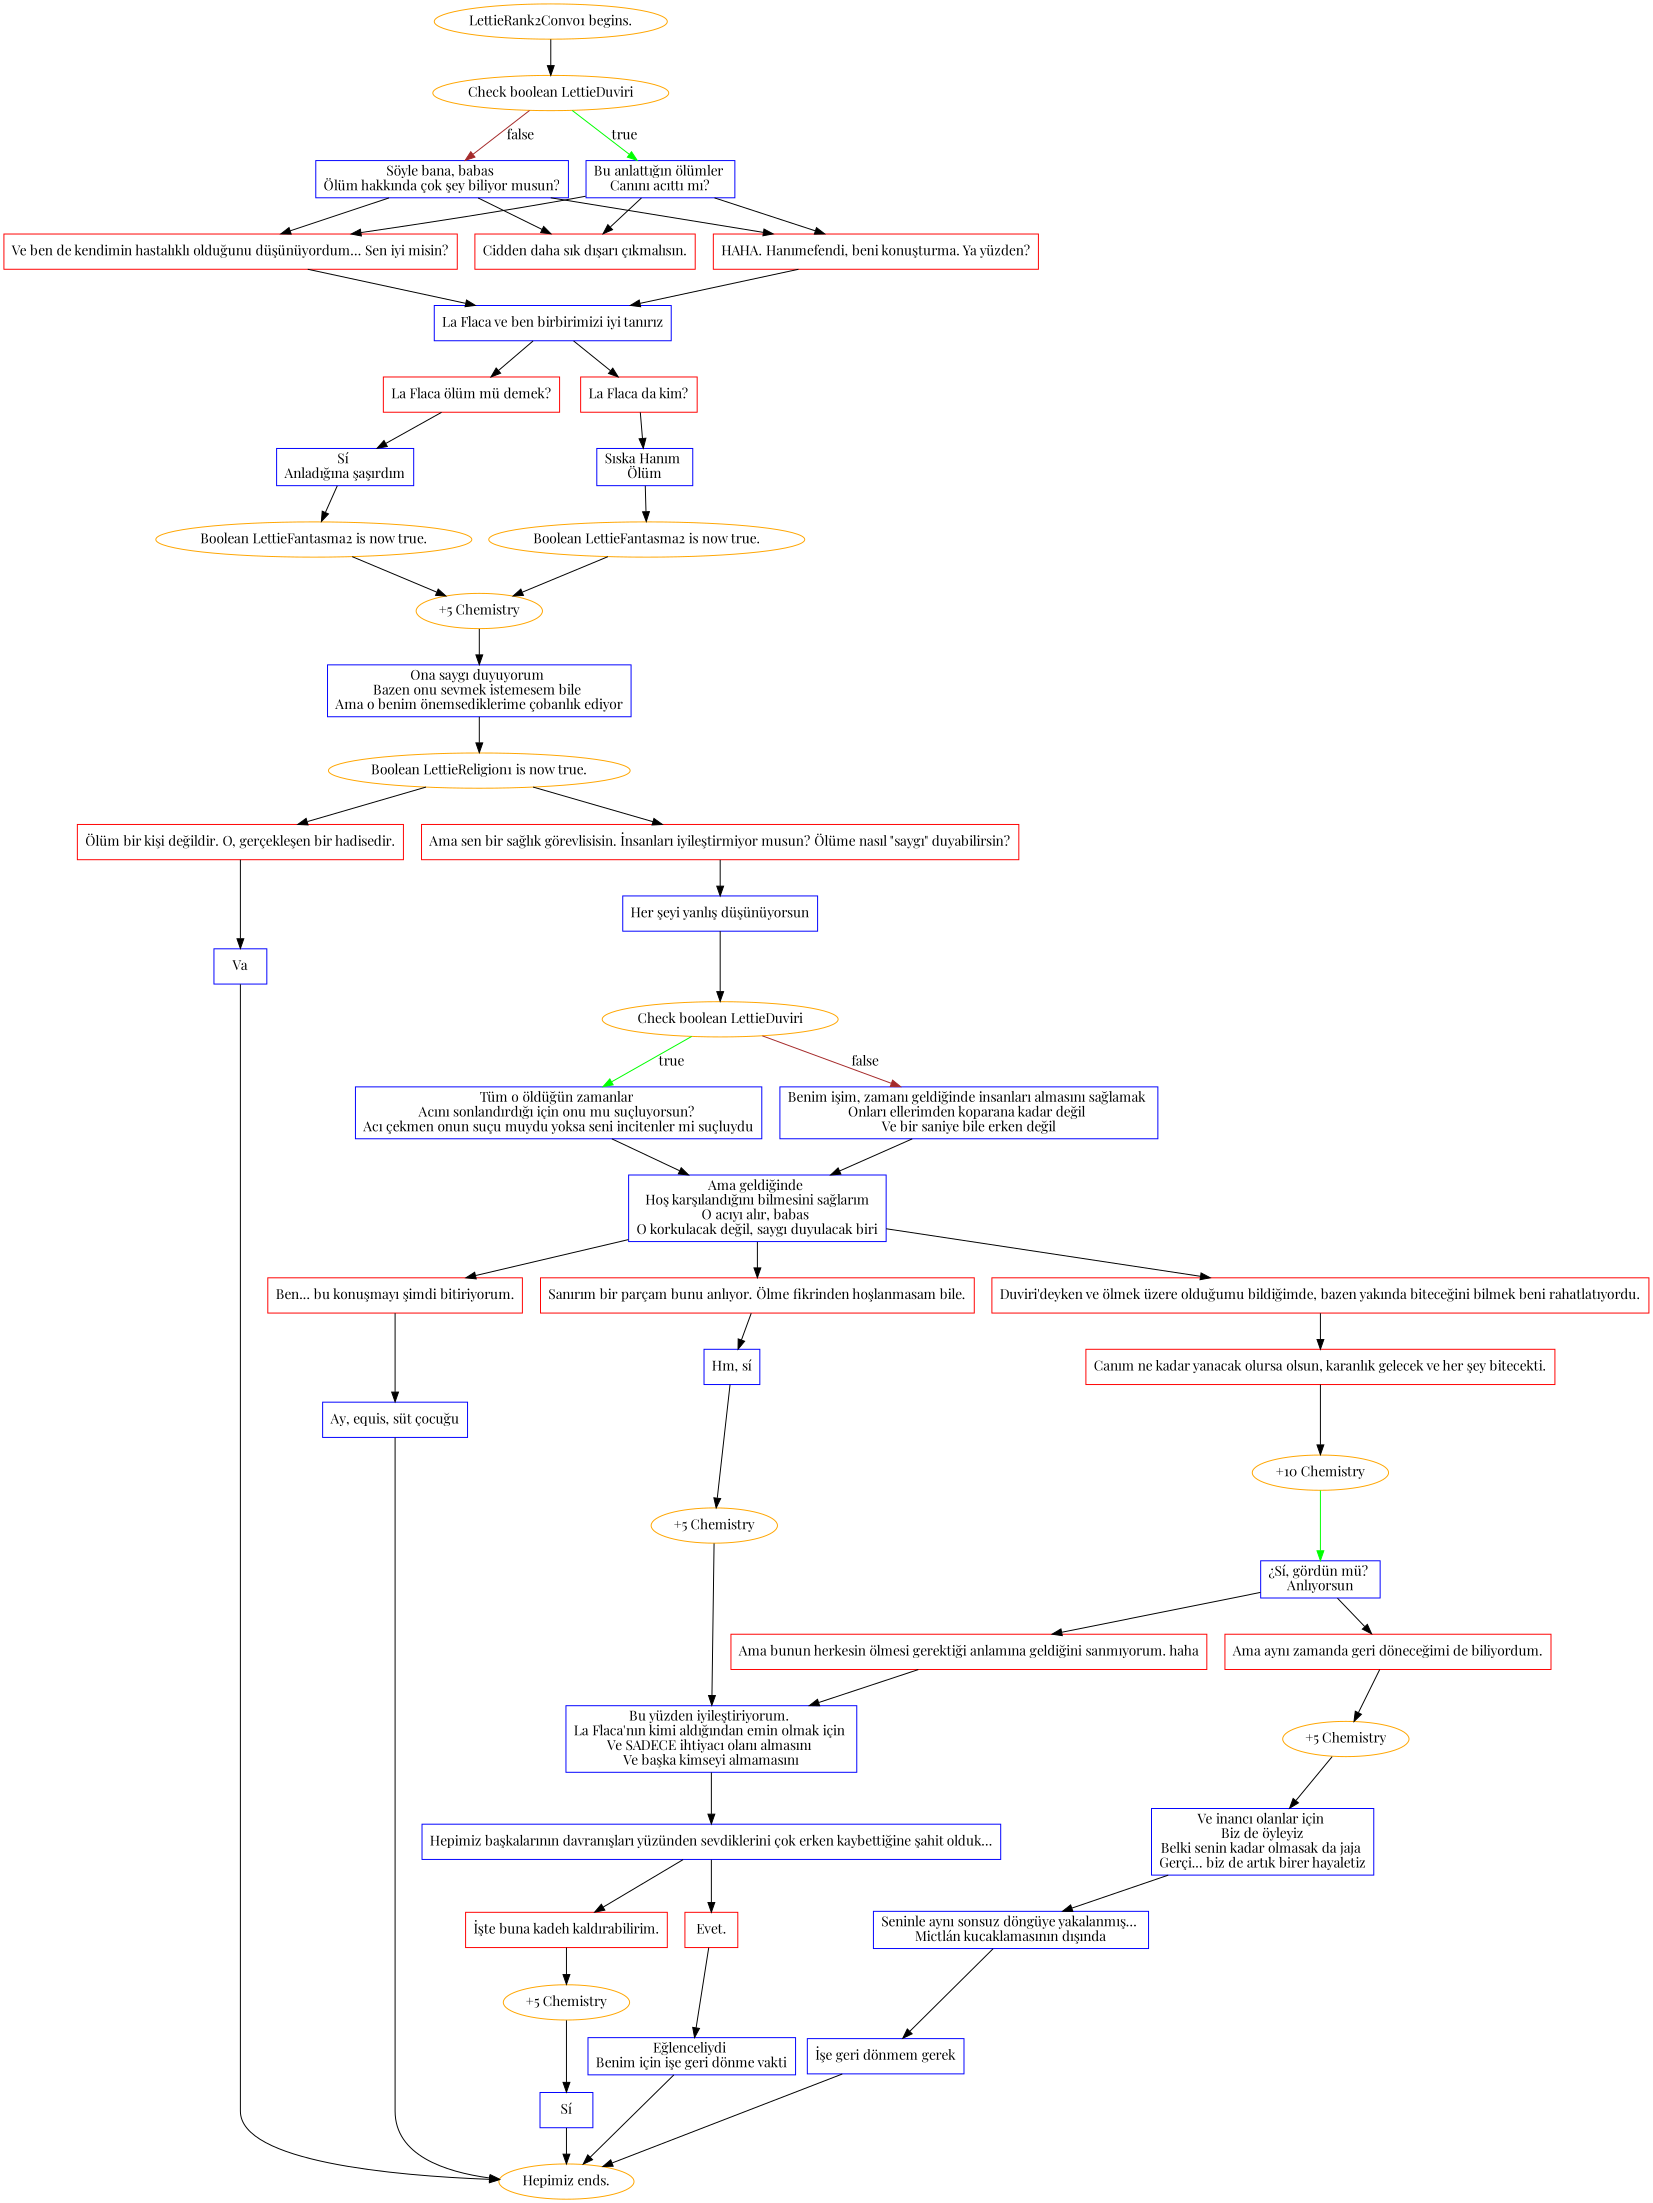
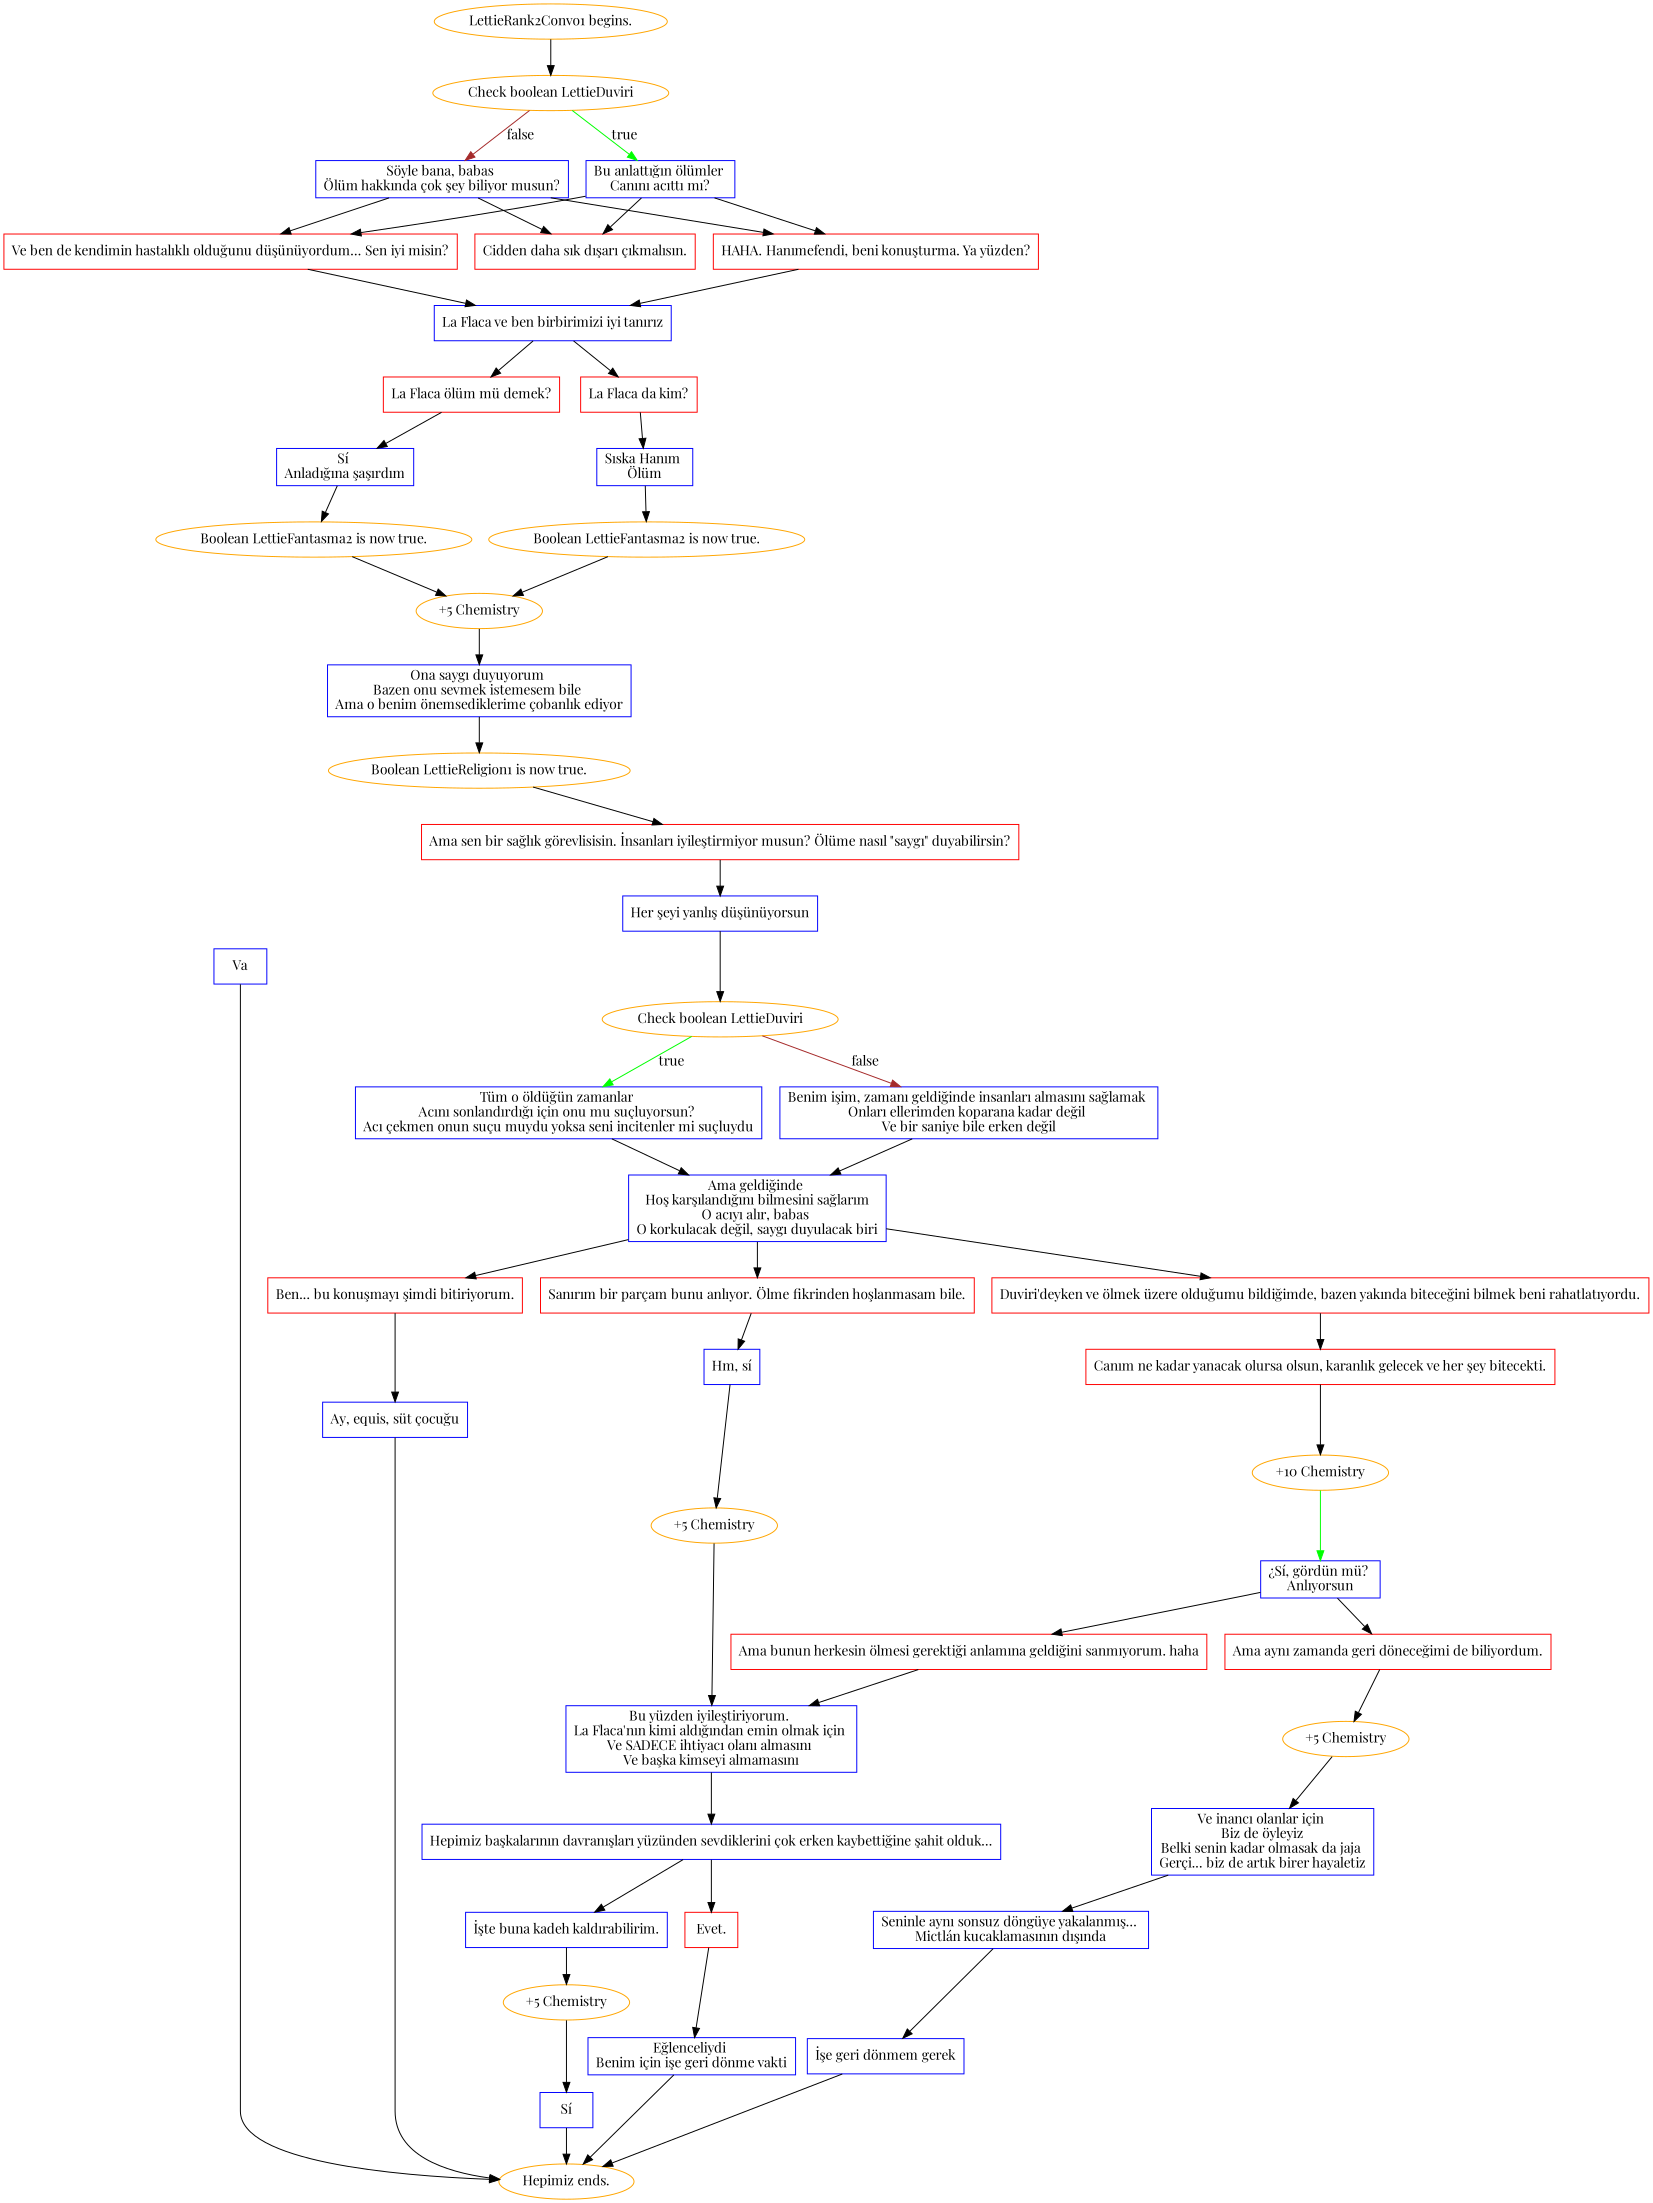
node "Ölüm bir kişi değildir. O, gerçekleşen bir hadisedir.": removed
node "İşte buna kadeh kaldırabilirim.": color red -> blue
